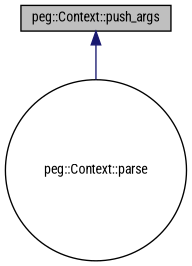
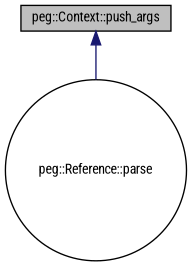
node "peg::Context::parse": label "peg::Context::parse" -> "peg::Reference::parse"
